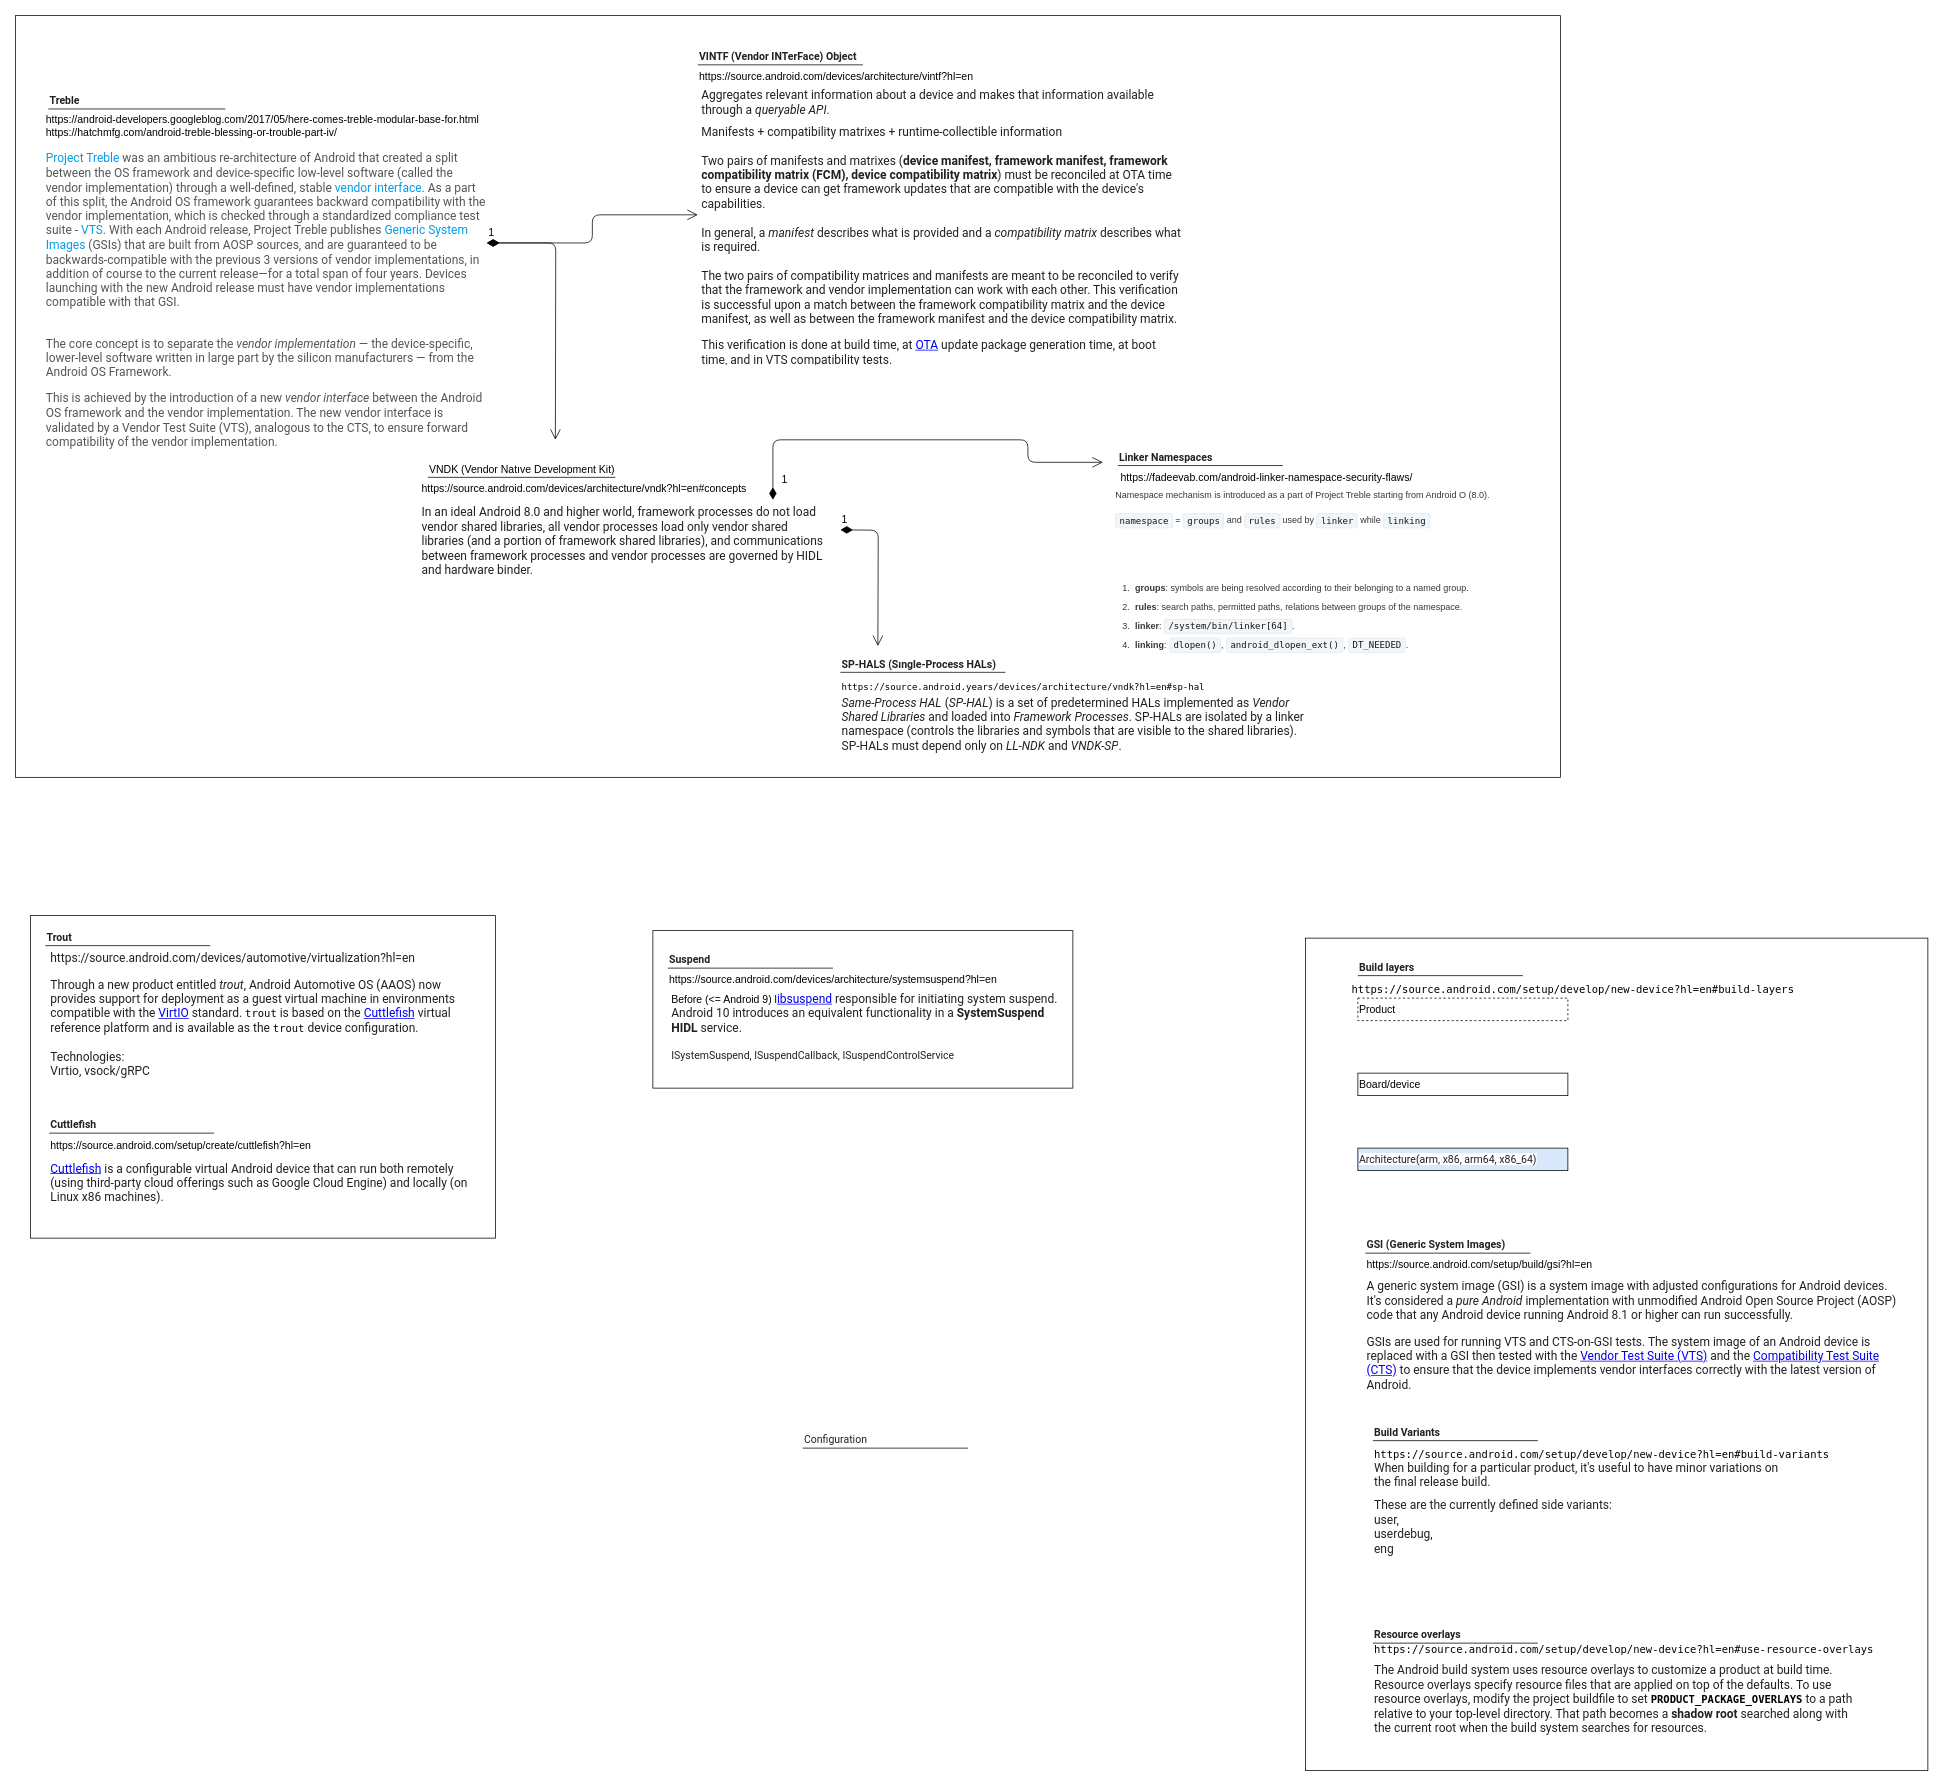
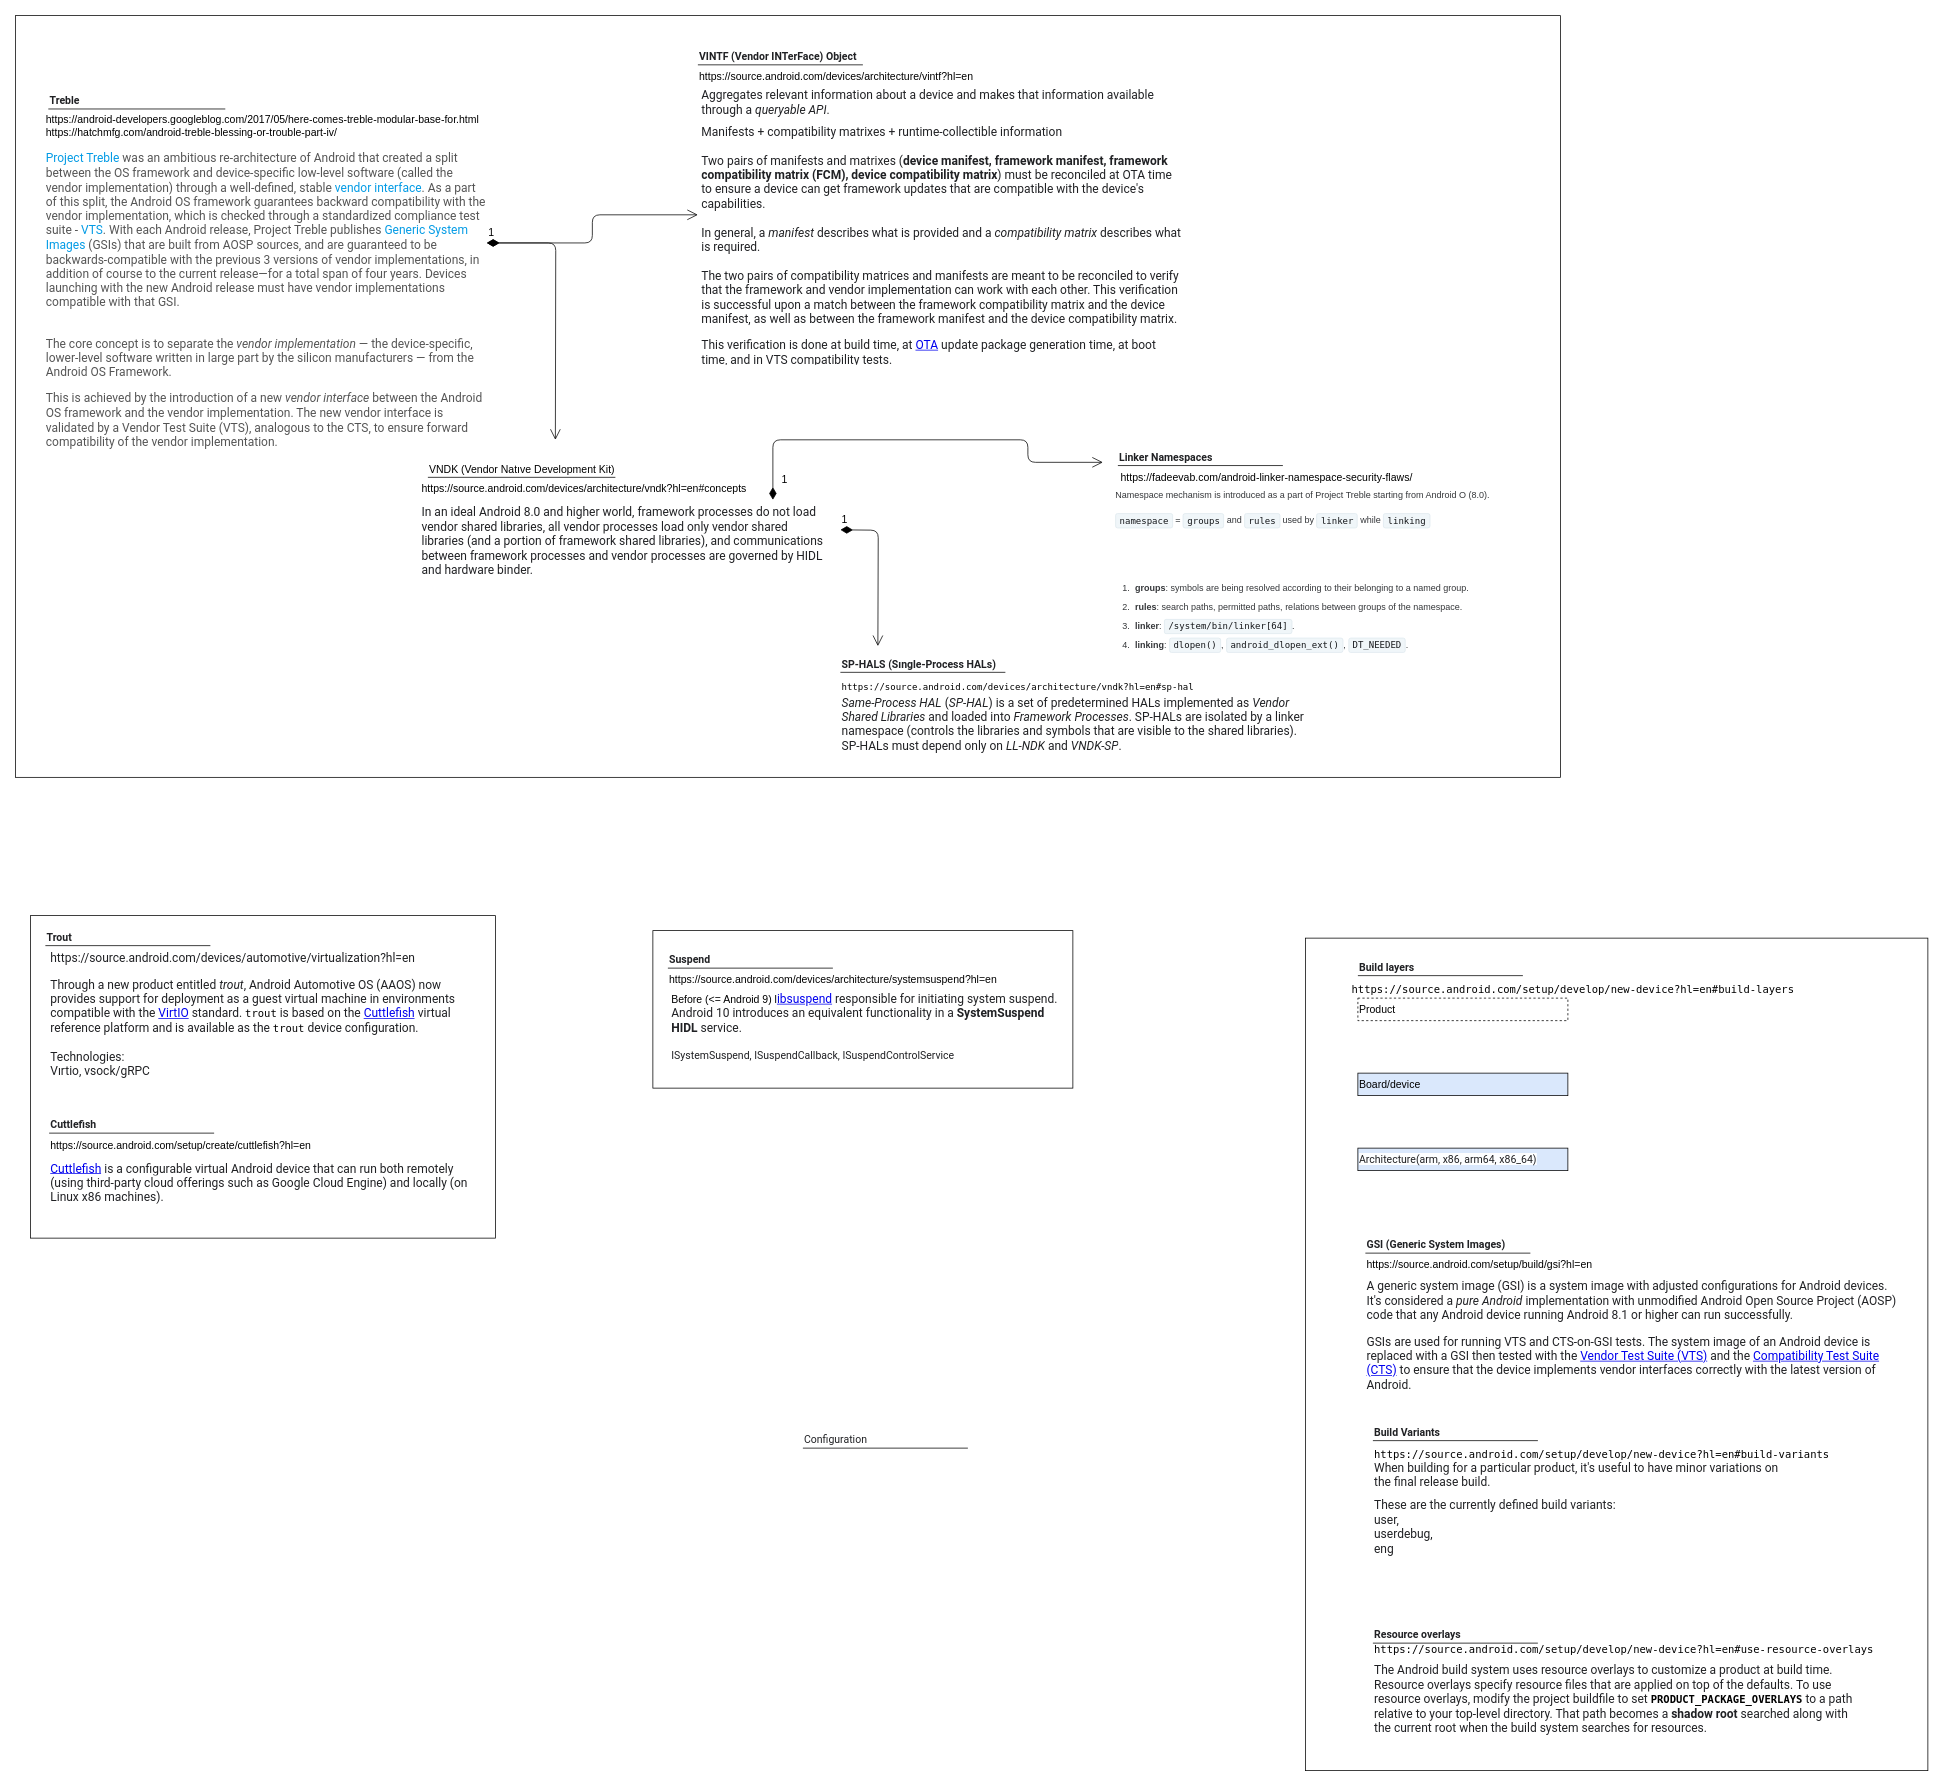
node "https://source.android.years/devices/architecture/vndk?hl=en#sp-hal": label "https://source.android.years/devices/architecture/vndk?hl=en#sp-hal" -> "https://source.android.com/devices/architecture/vndk?hl=en#sp-hal"
node "Board/device": fillcolor #ffffff -> #dae8fc
node "These are the currently defined side variants: user, userdebug, eng": label "These are the currently defined side variants: user, userdebug, eng" -> "These are the currently defined build variants: user, userdebug, eng"
